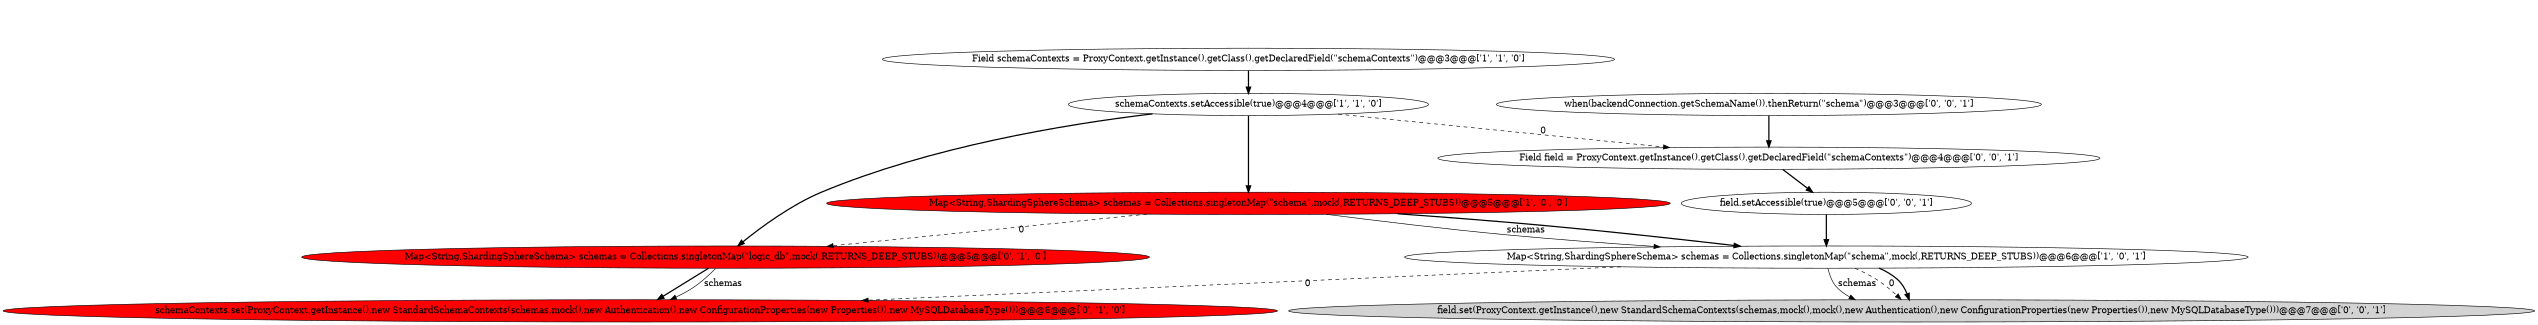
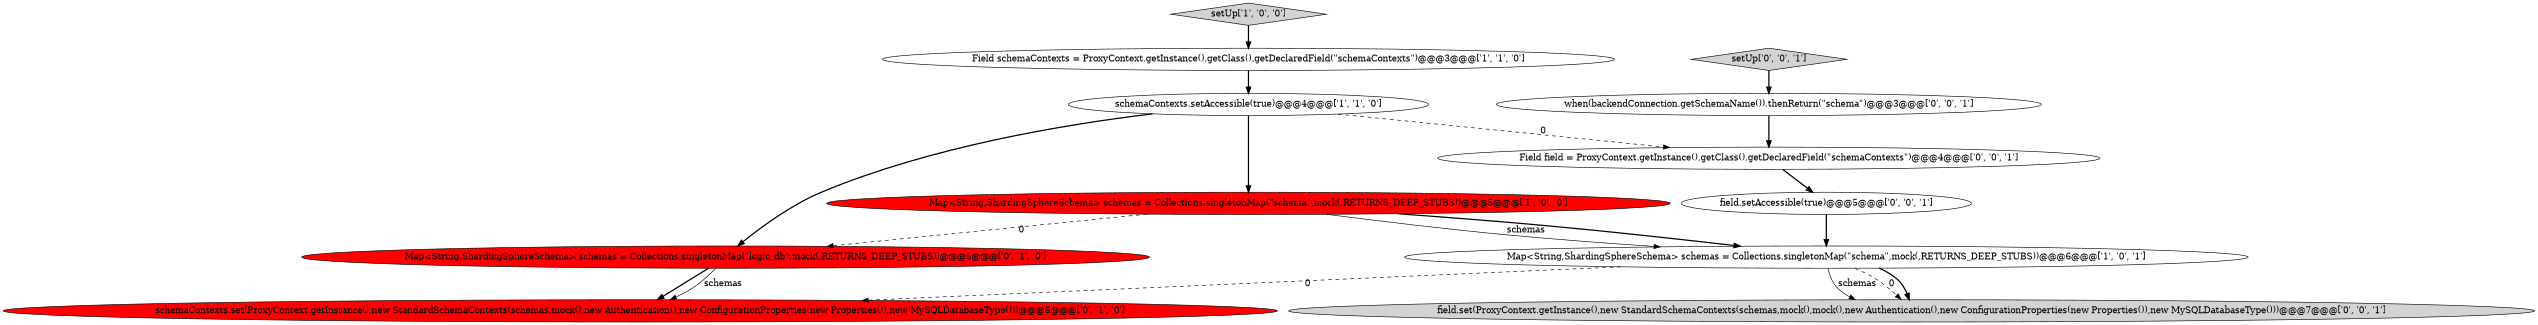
node "setUp['1', '0', '0']": added
node "setUp['0', '0', '1']": added
